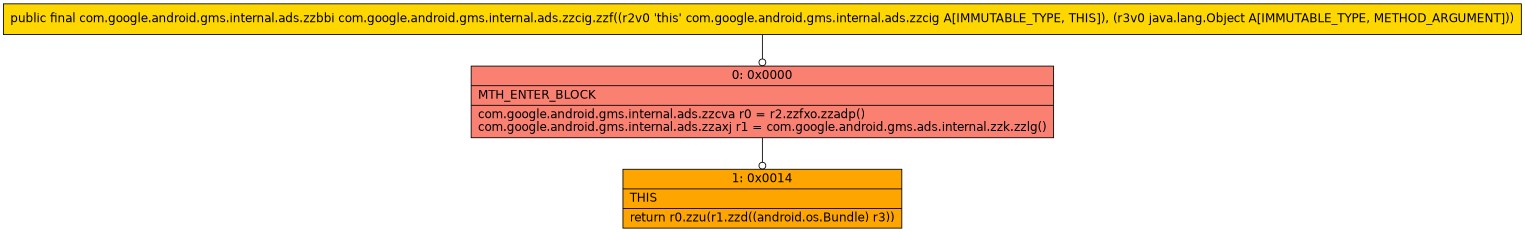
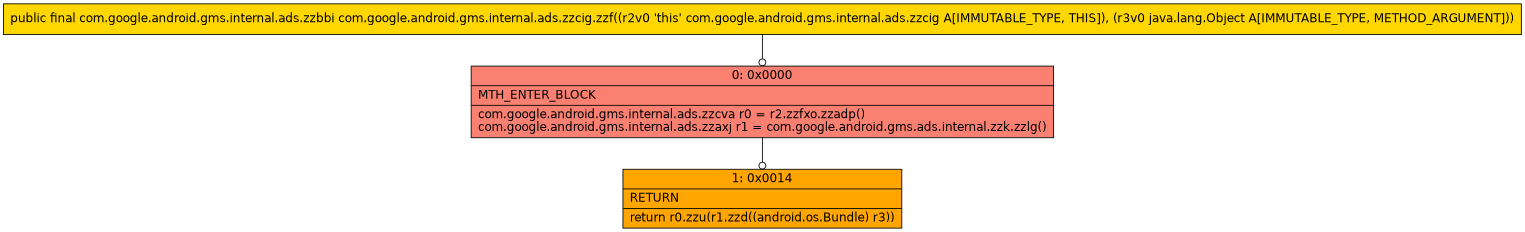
node "1: 0x0014": text "THIS" -> "RETURN"
